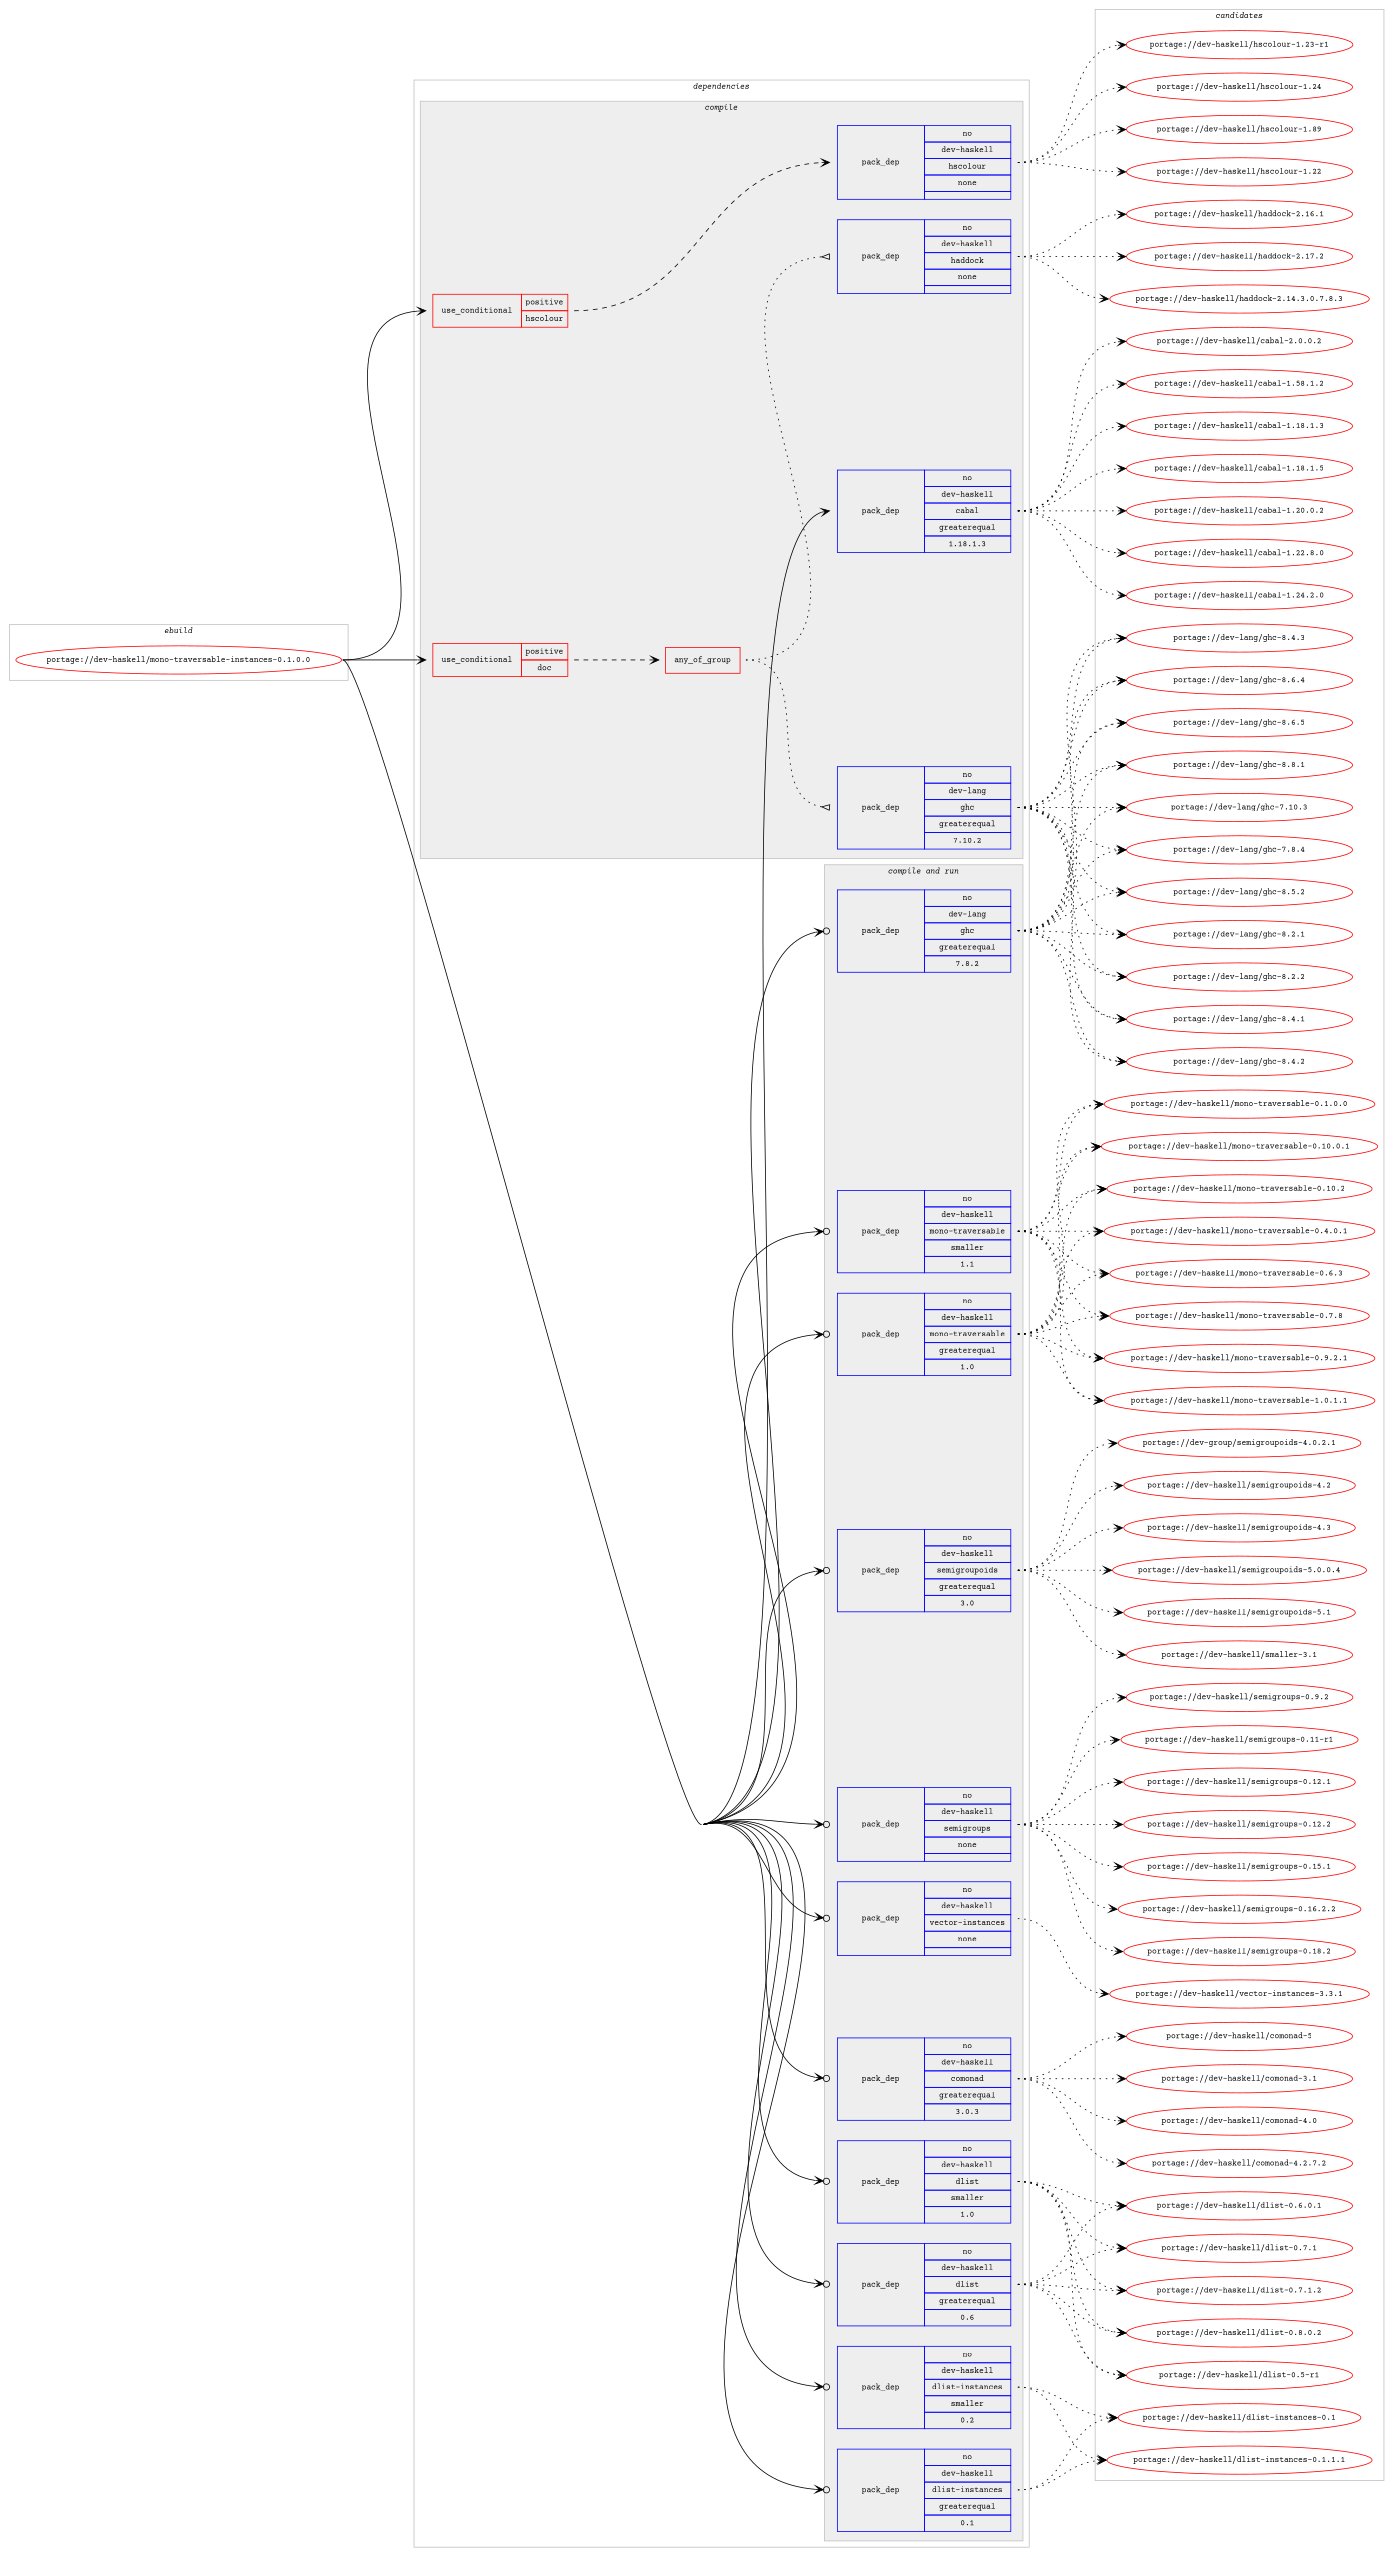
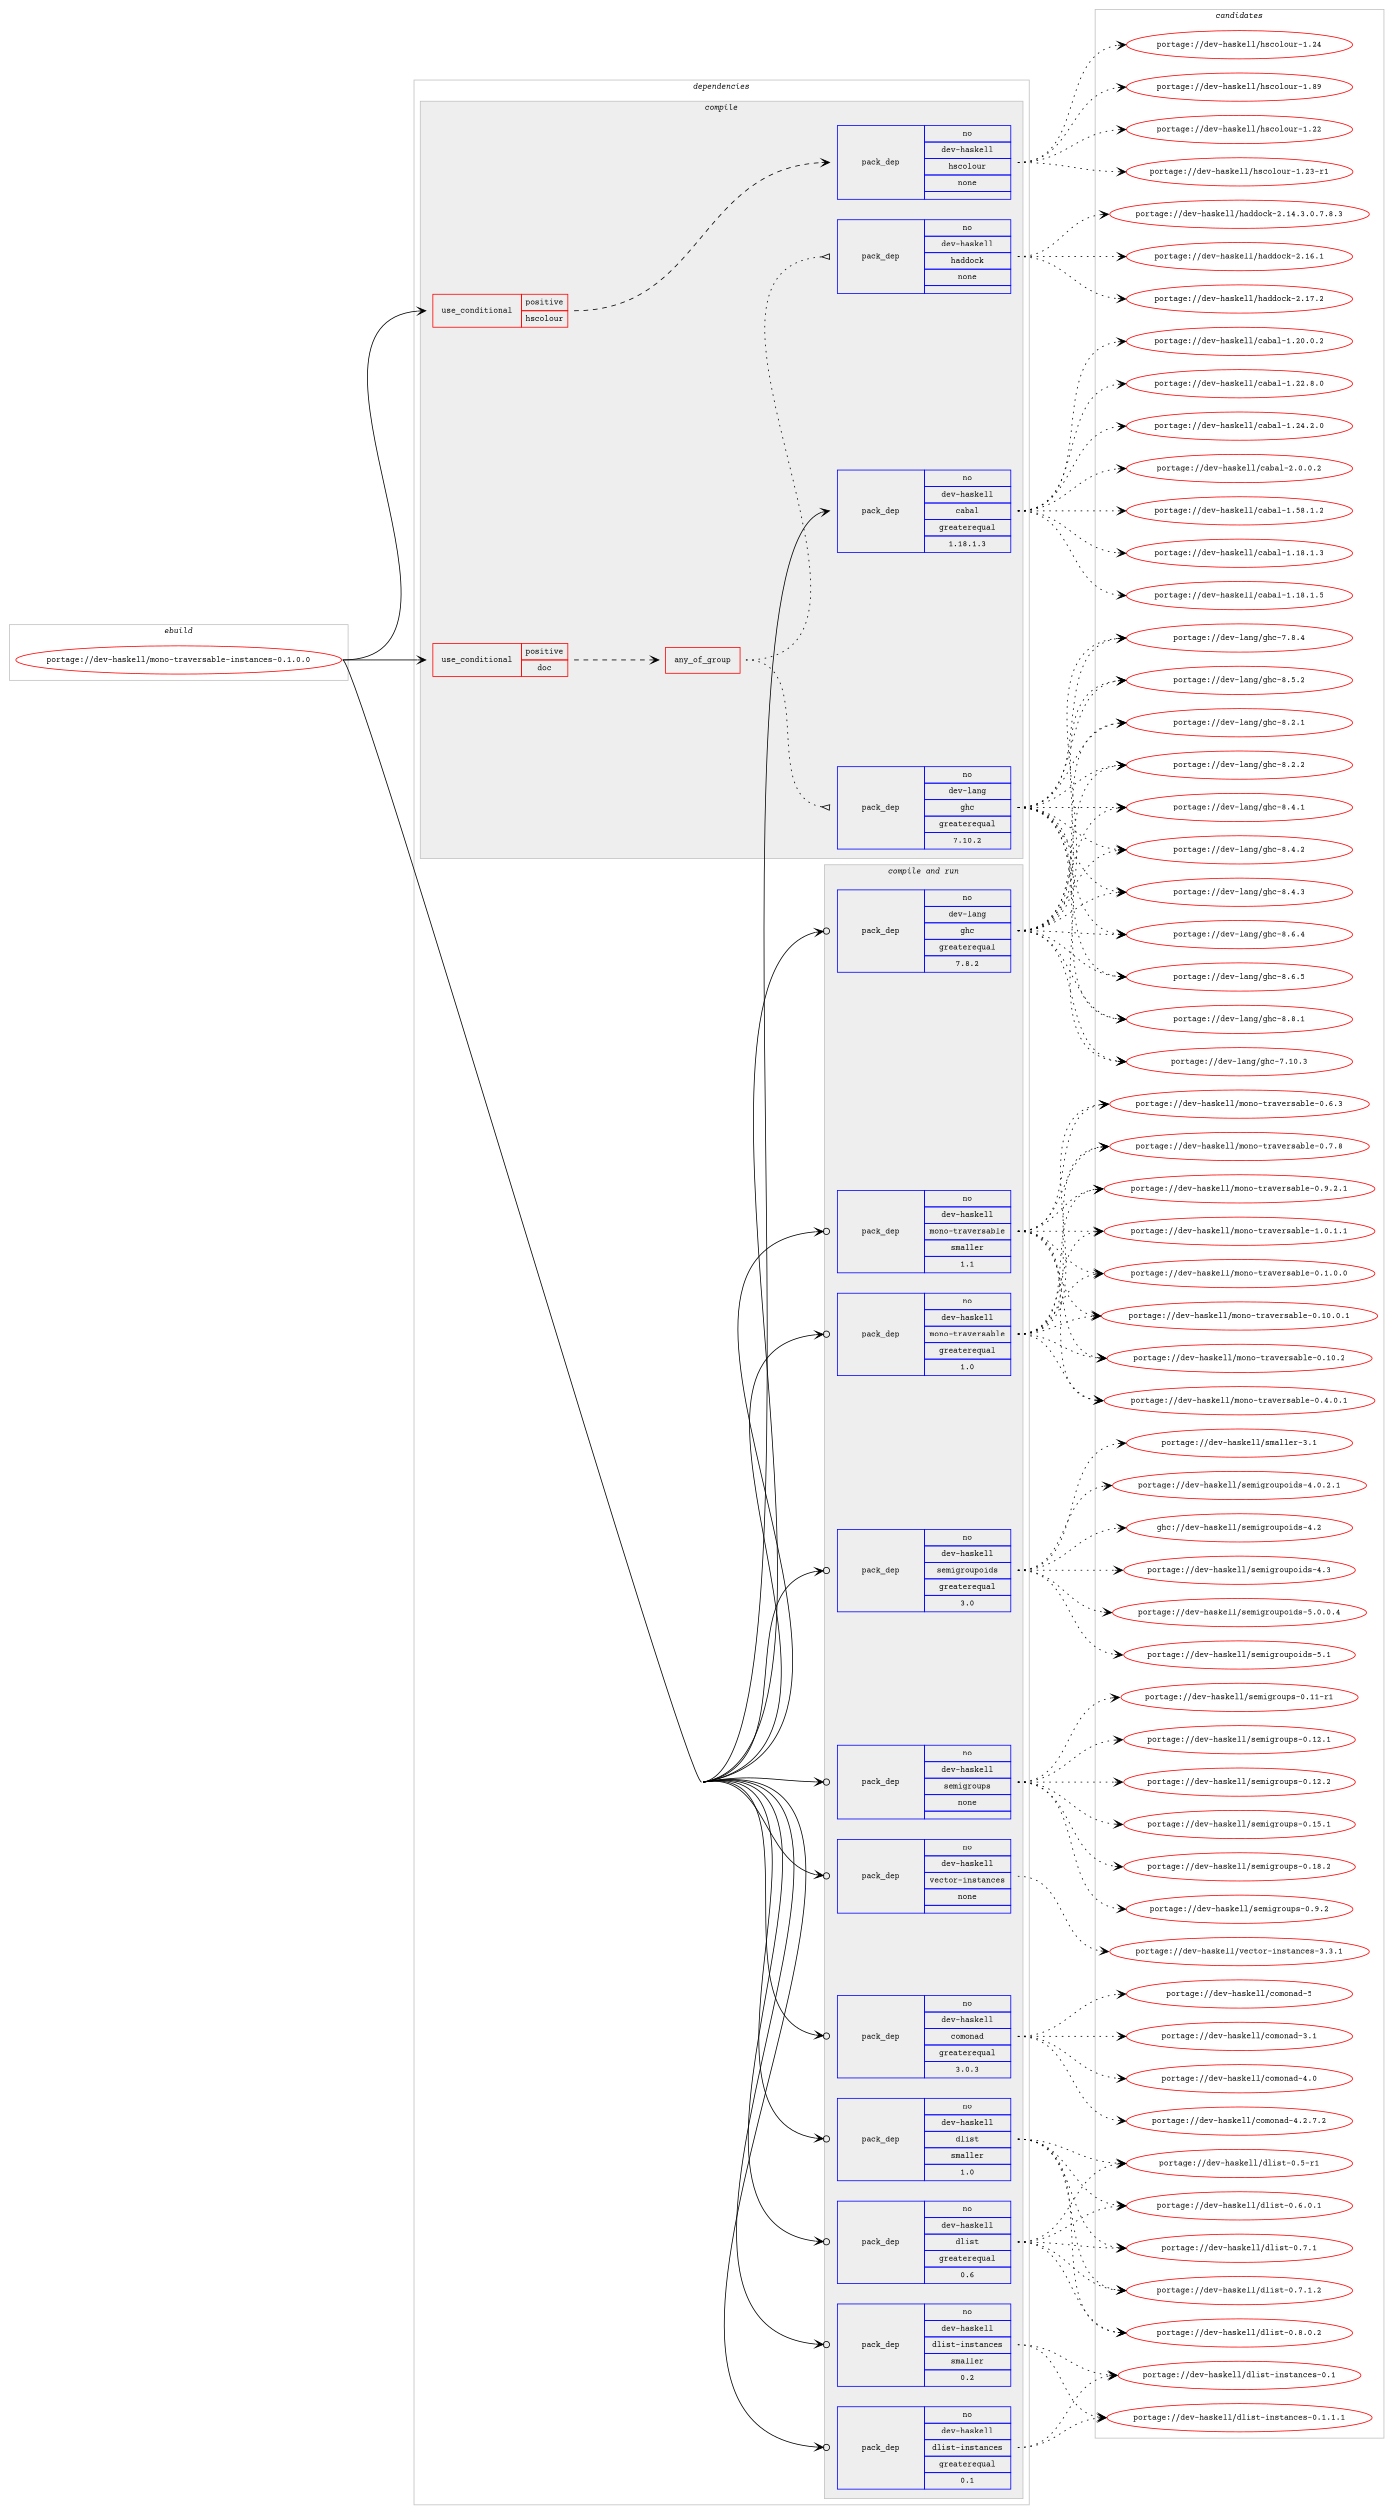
node "portage://dev-group/semigroupoids-4.0.2.1": label "portage://dev-group/semigroupoids-4.0.2.1" -> "portage://dev-haskell/semigroupoids-4.0.2.1"
node "portage://dev-haskell/semigroupoids-4.2": label "portage://dev-haskell/semigroupoids-4.2" -> "ghc://dev-haskell/semigroupoids-4.2"
node "portage://dev-haskell/semigroups-0.16.2.2": removed
